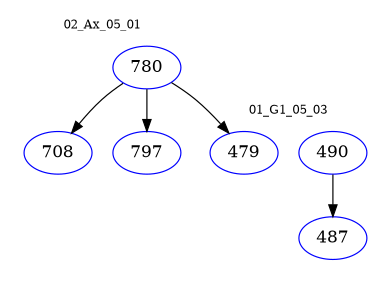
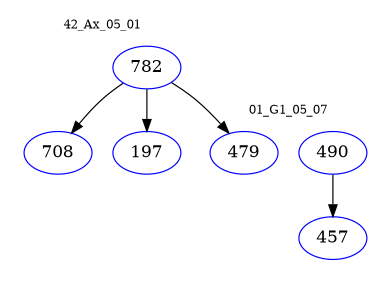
cluster "02_Ax_05_01": label "02_Ax_05_01" -> "42_Ax_05_01"
node "780": label "780" -> "782"
cluster "01_G1_05_03": label "01_G1_05_03" -> "01_G1_05_07"
node "797": label "797" -> "197"
node "487": label "487" -> "457"
